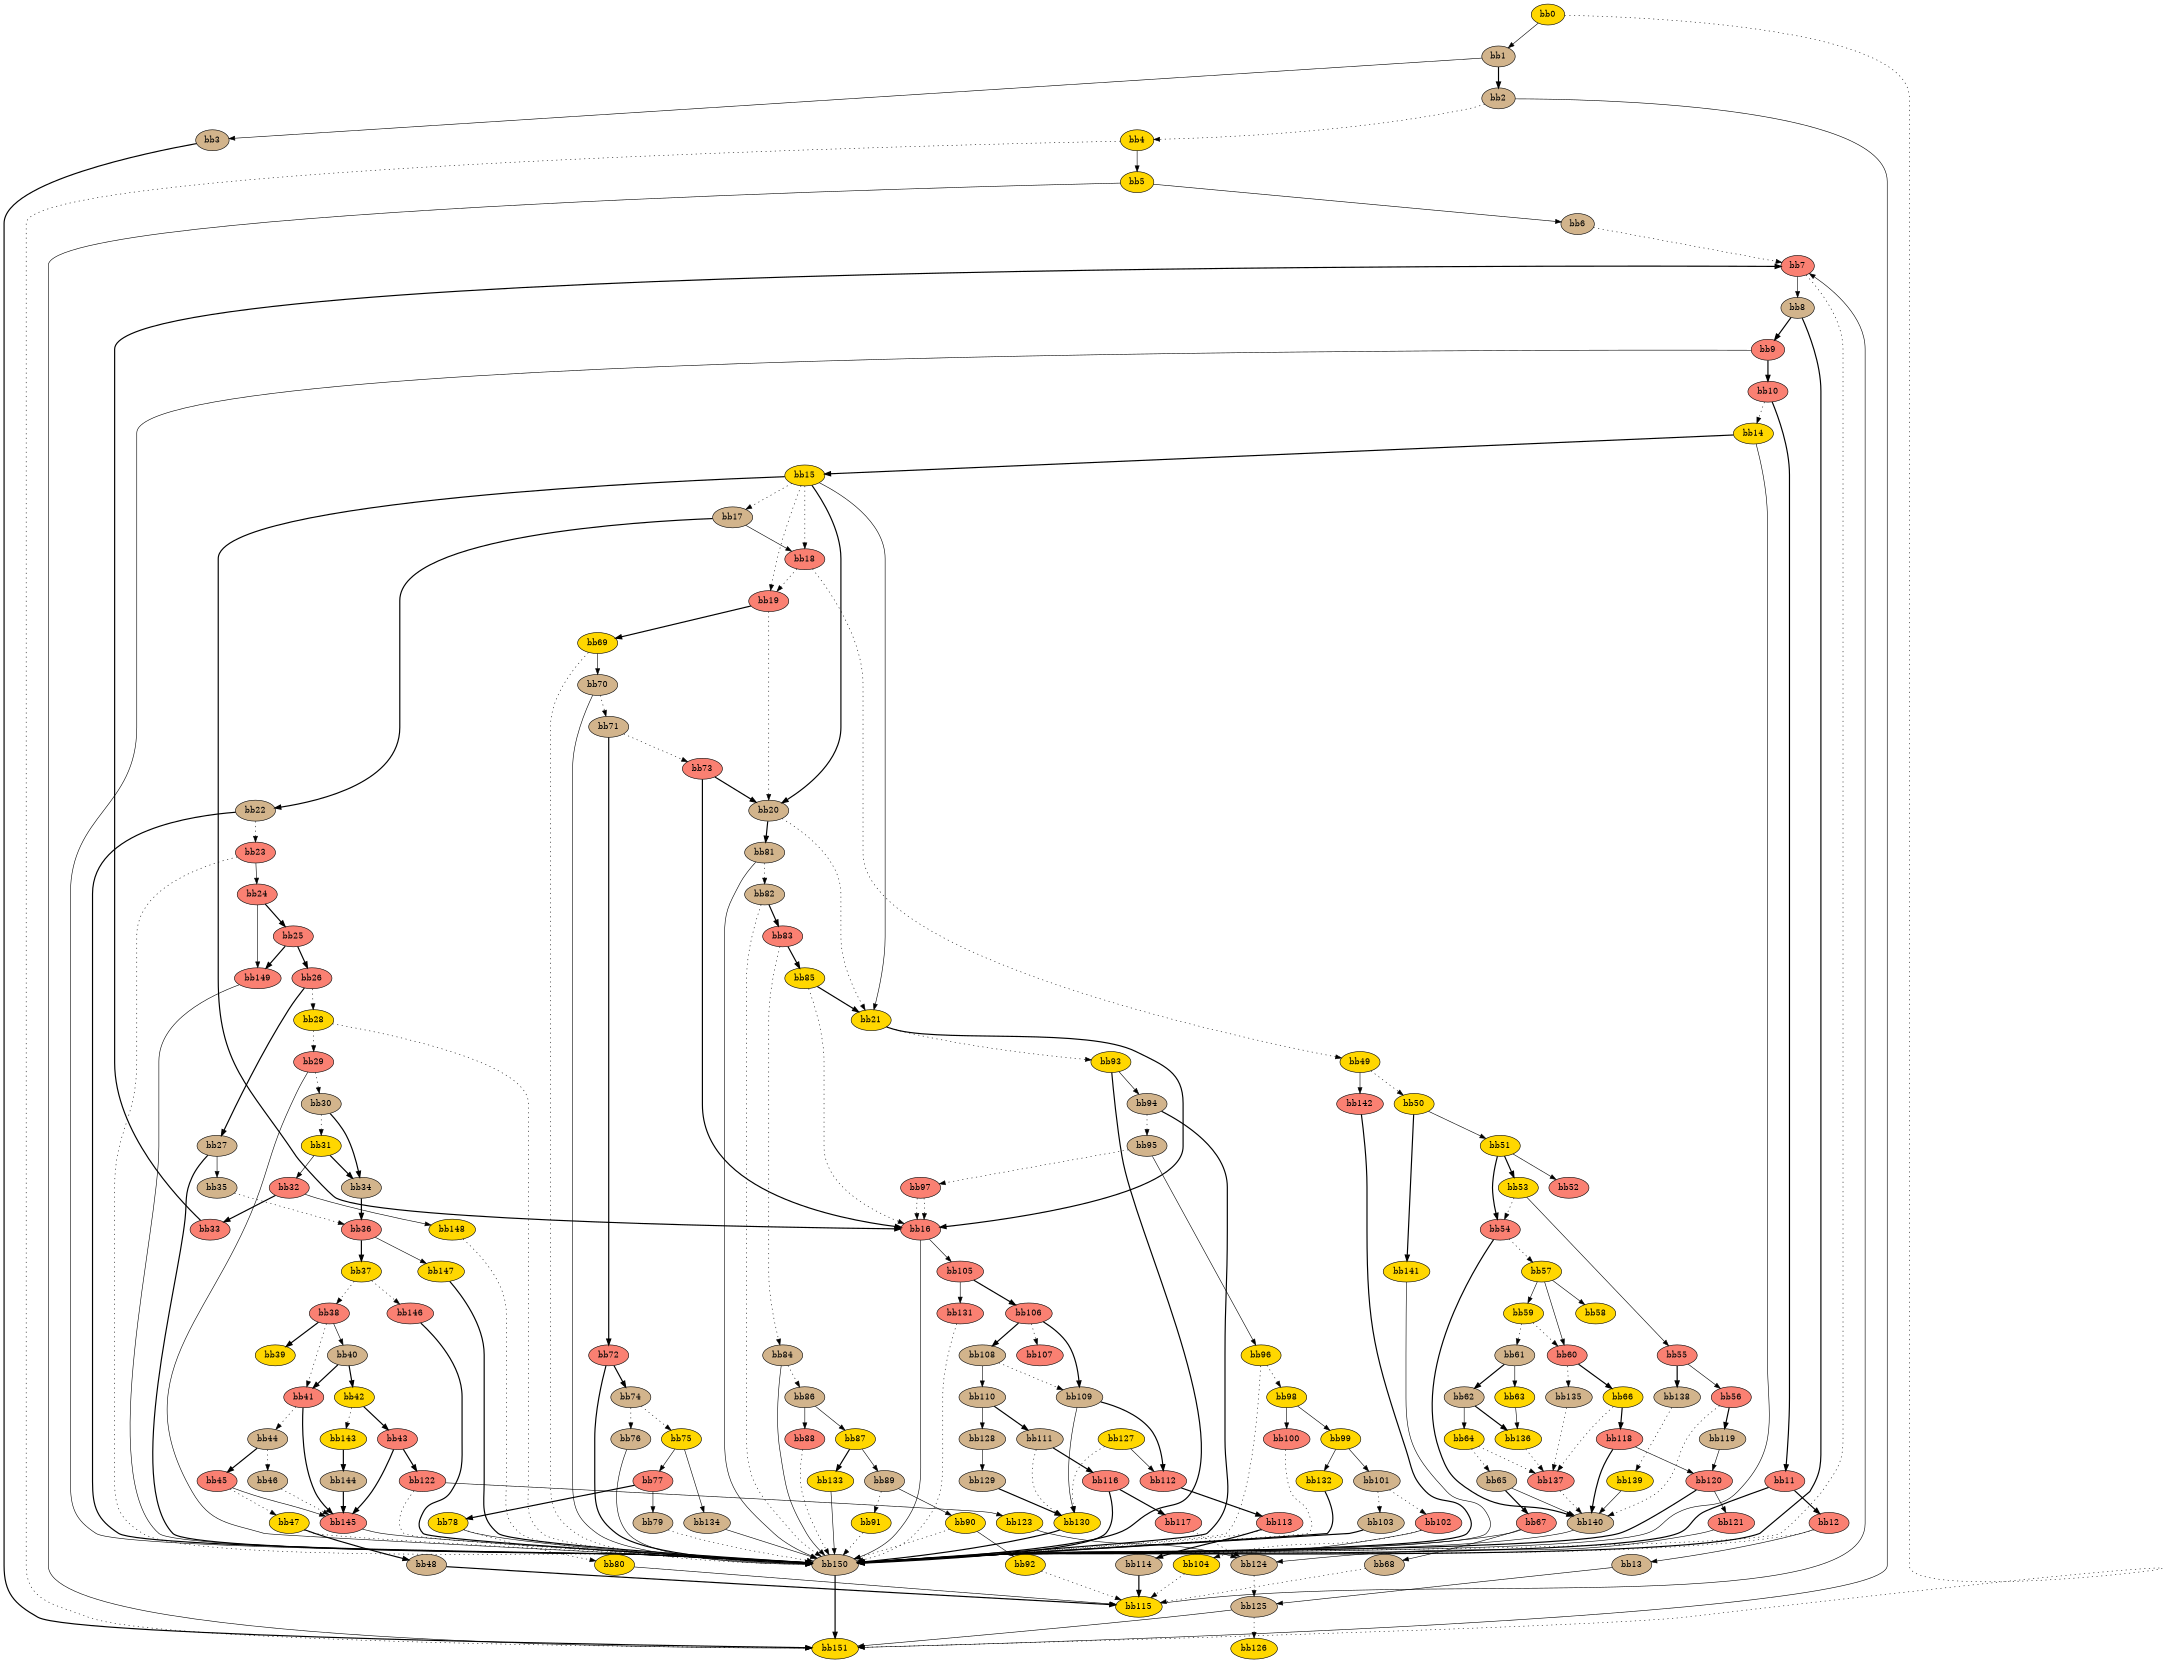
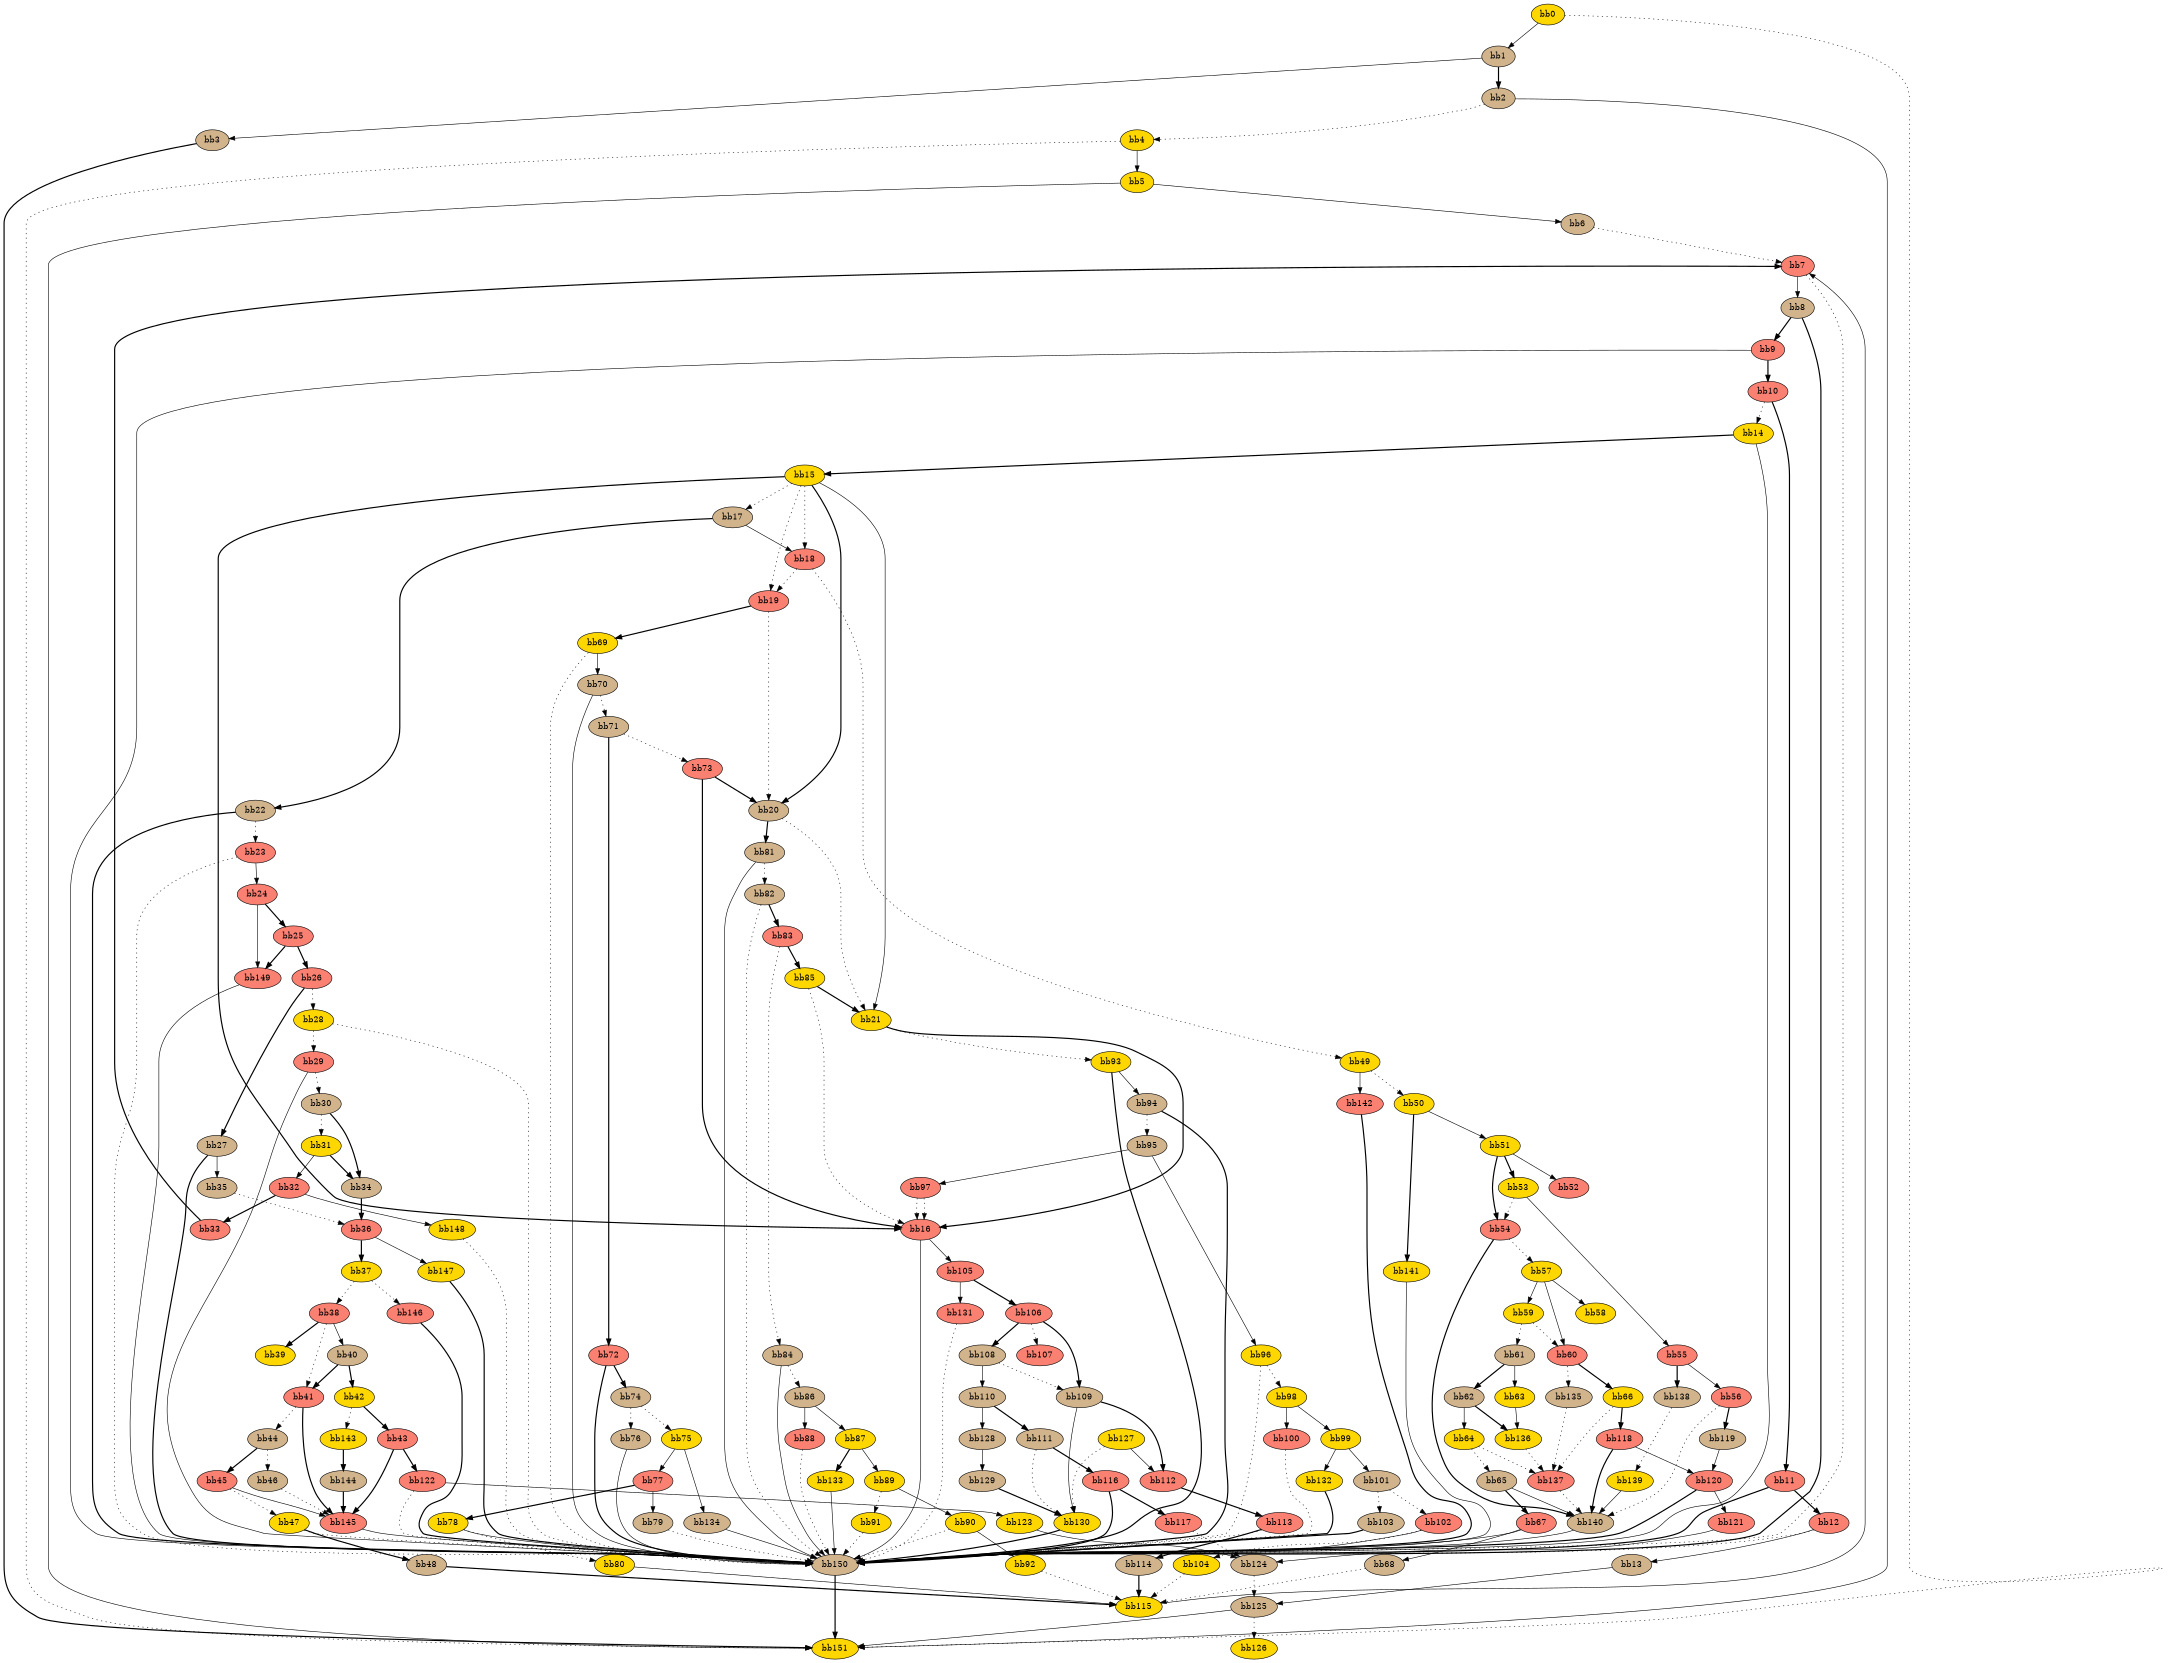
edge "bb95" -> "bb97": style dotted -> solid
node "bb89": fillcolor tan -> gold
